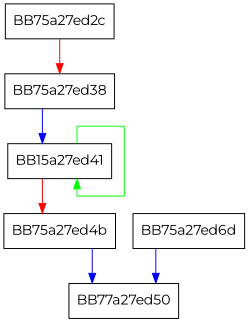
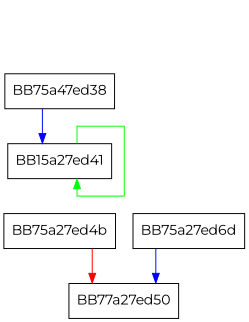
node "BB75a27ed2c": removed
node "BB75a27ed38": label "BB75a27ed38" -> "BB75a47ed38"
edge "BB15a27ed41" -> "BB75a27ed4b": removed
edge "BB75a27ed4b" -> "BB77a27ed50": color blue -> red
